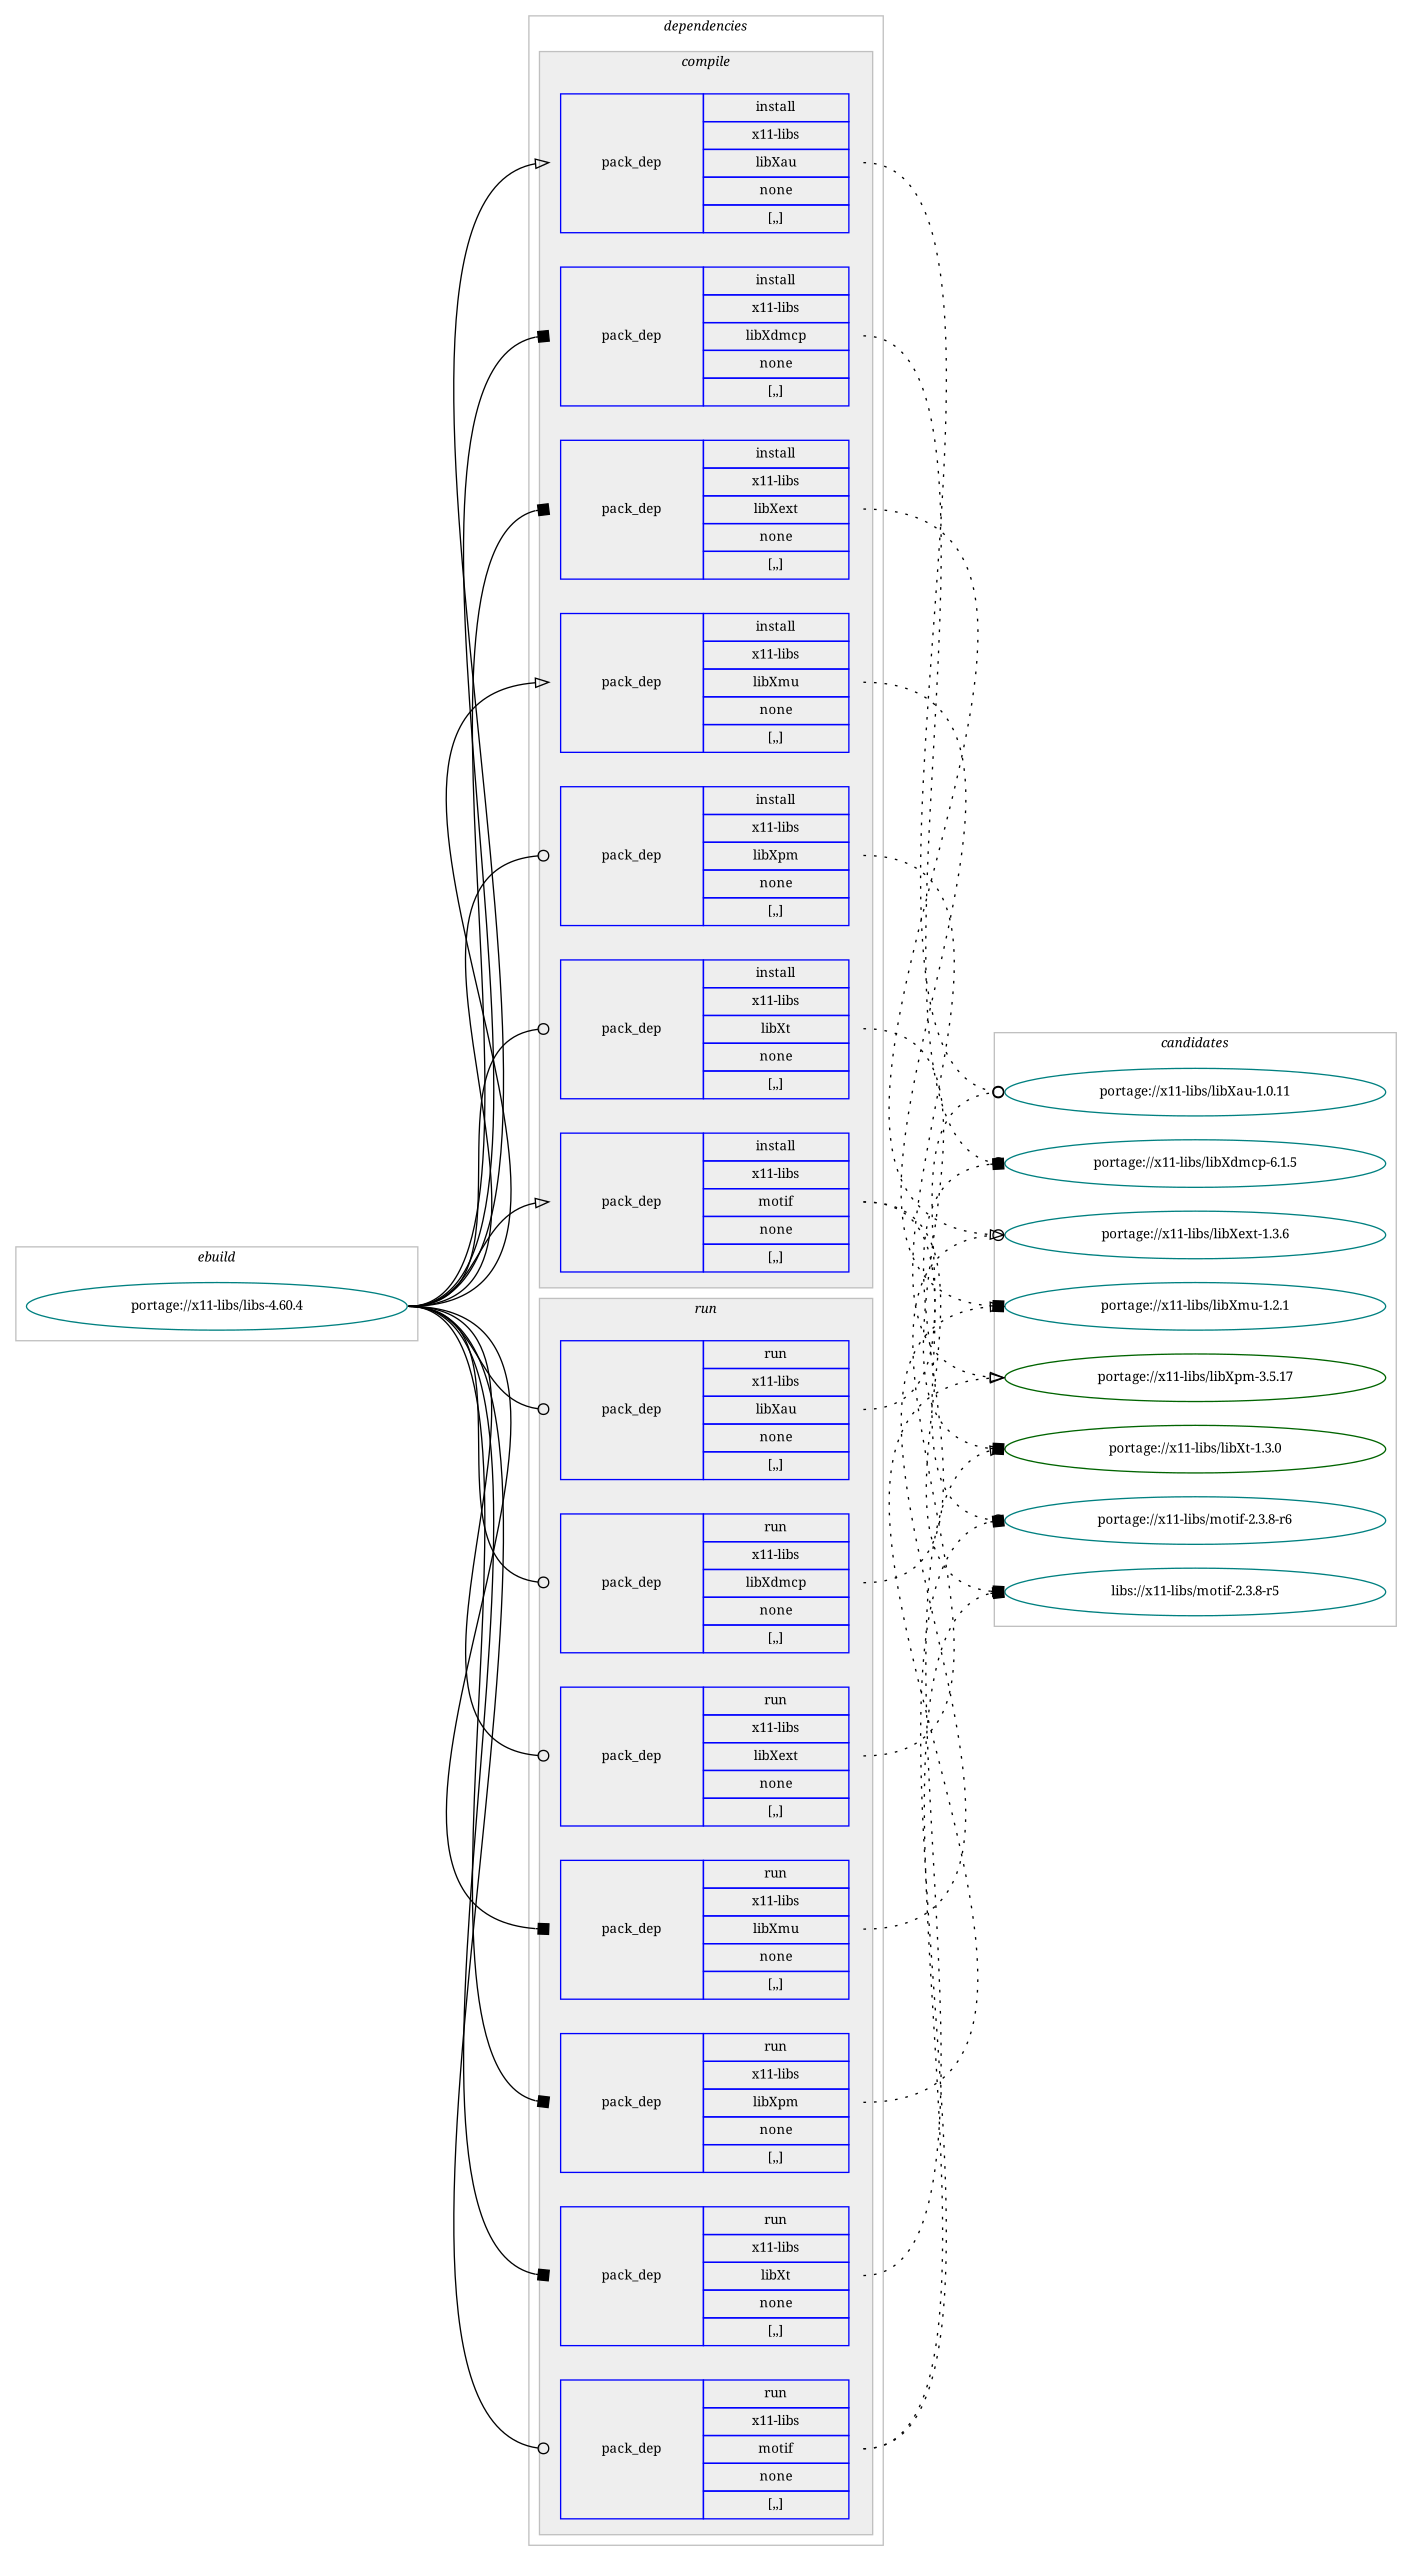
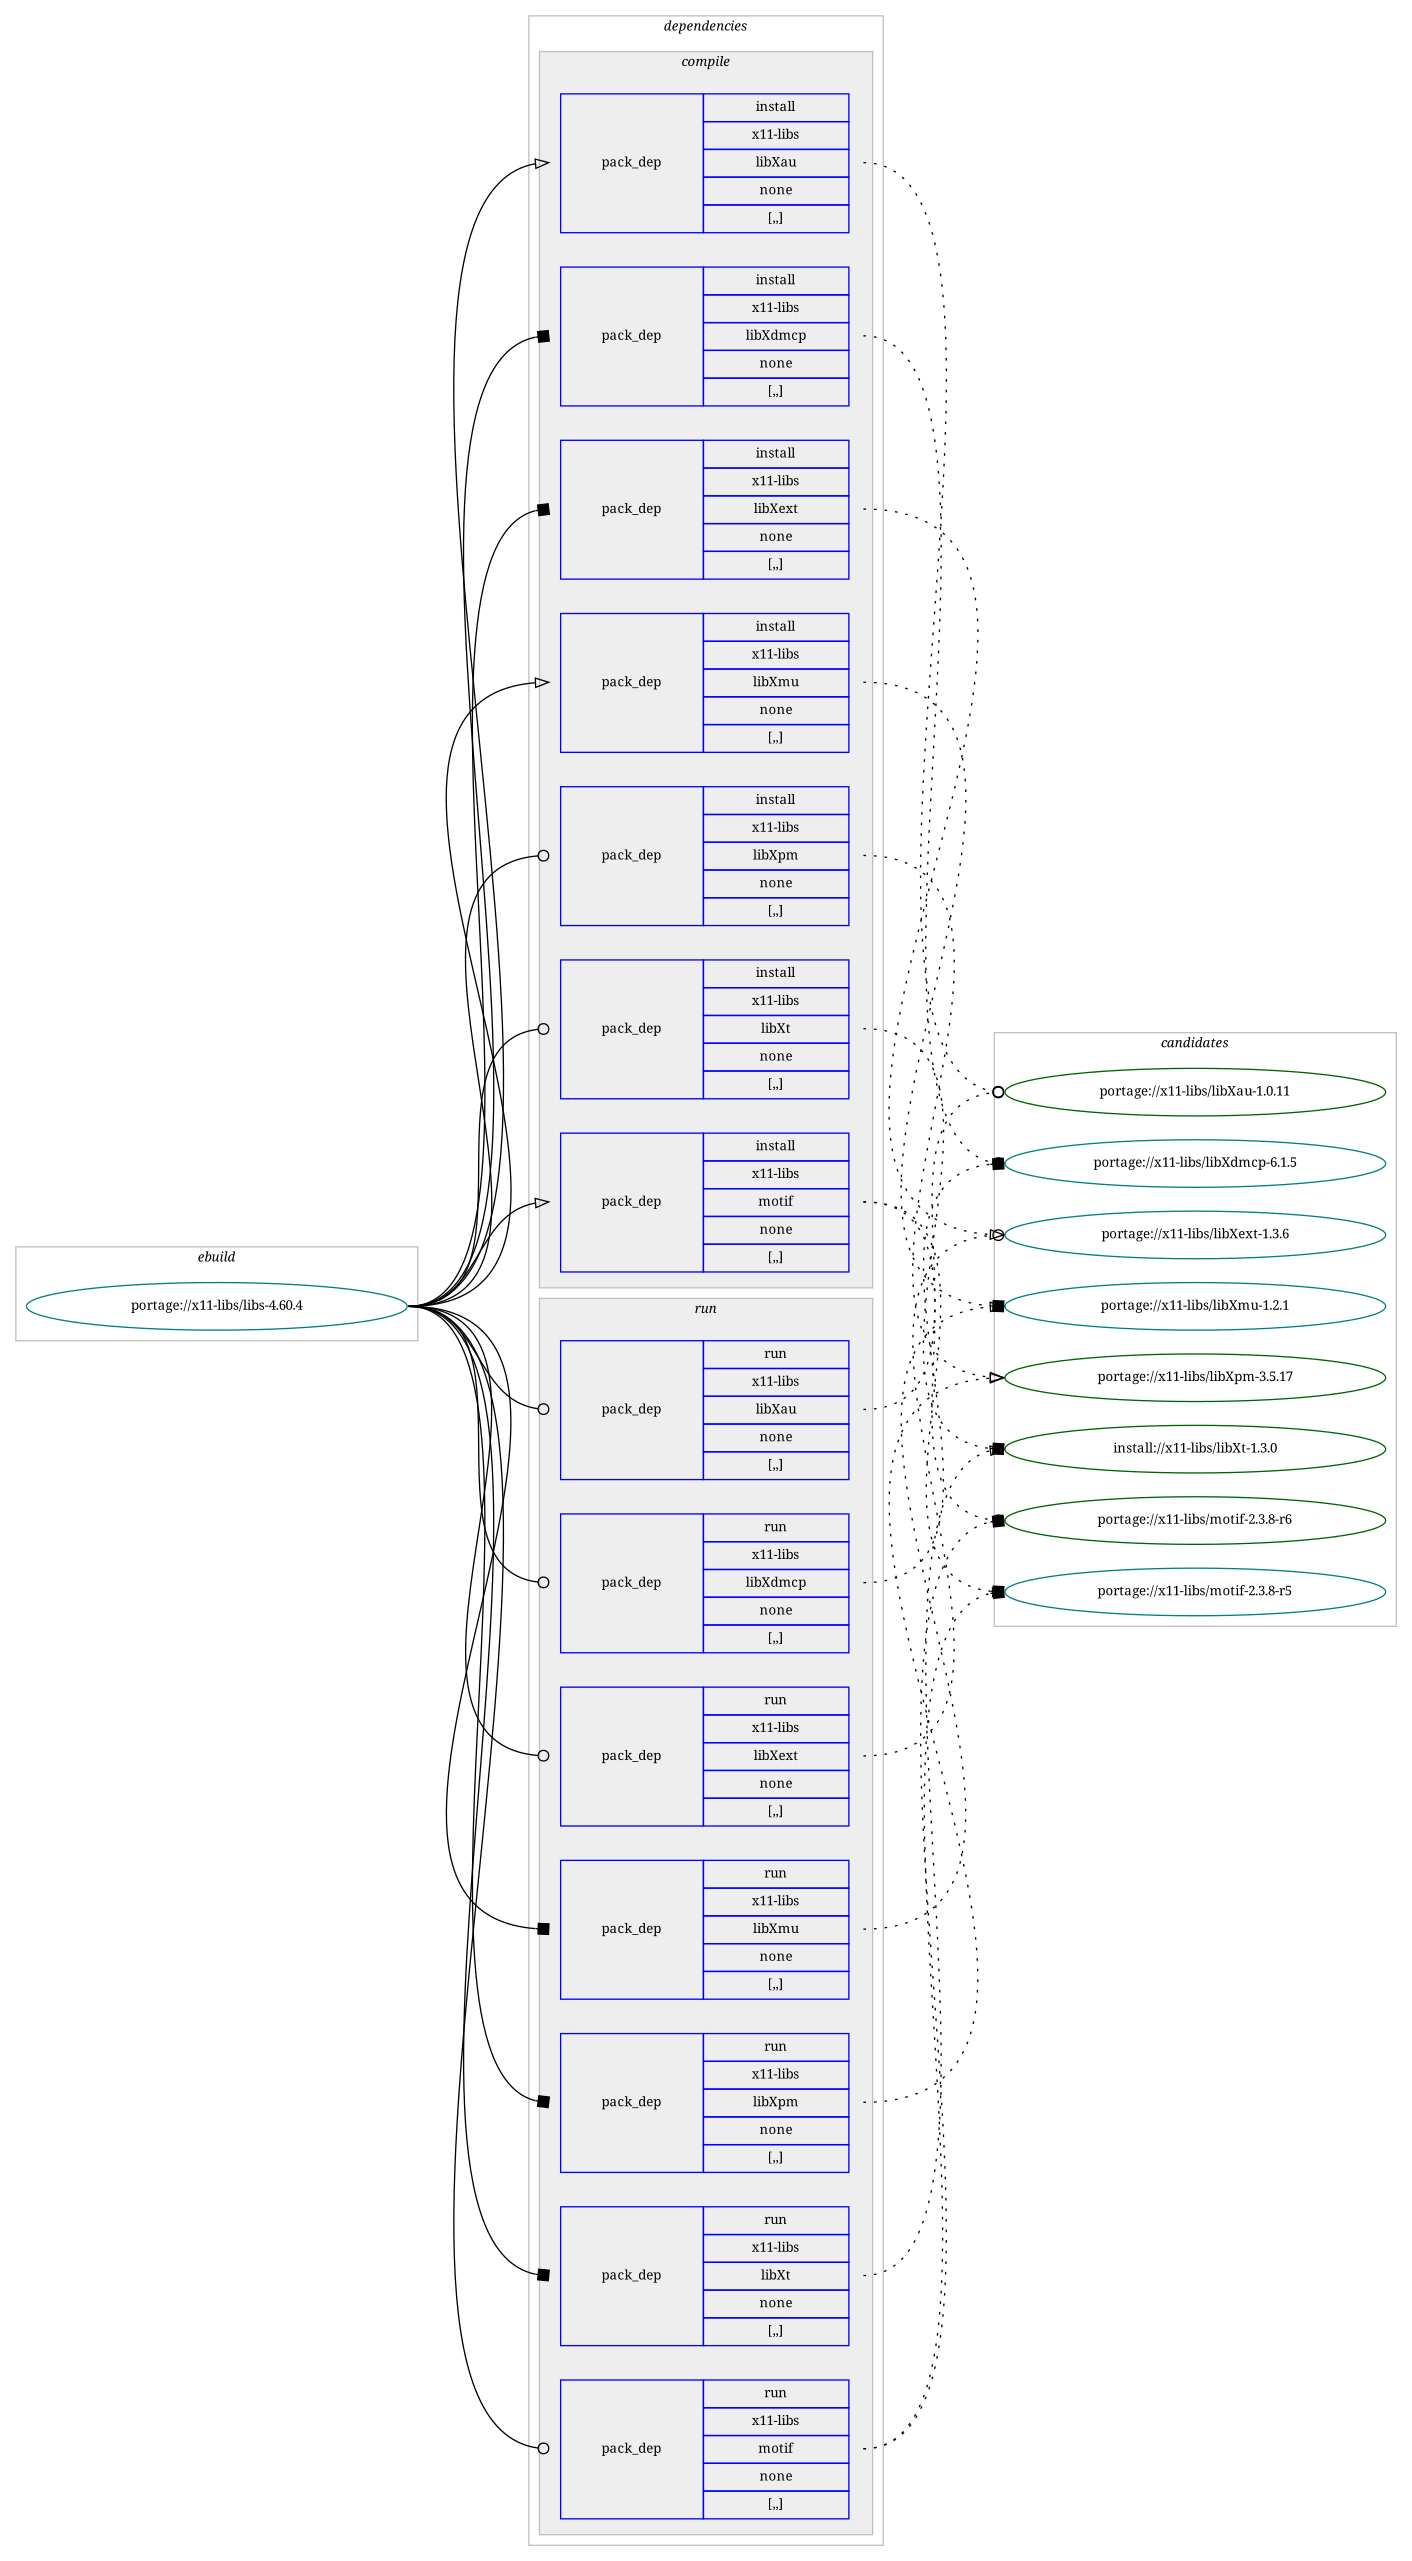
node "portage://x11-libs/libXau-1.0.11": color teal -> darkgreen
node "portage://x11-libs/libXt-1.3.0": label "portage://x11-libs/libXt-1.3.0" -> "install://x11-libs/libXt-1.3.0"
node "portage://x11-libs/motif-2.3.8-r6": color teal -> darkgreen
node "libs://x11-libs/motif-2.3.8-r5": label "libs://x11-libs/motif-2.3.8-r5" -> "portage://x11-libs/motif-2.3.8-r5"
